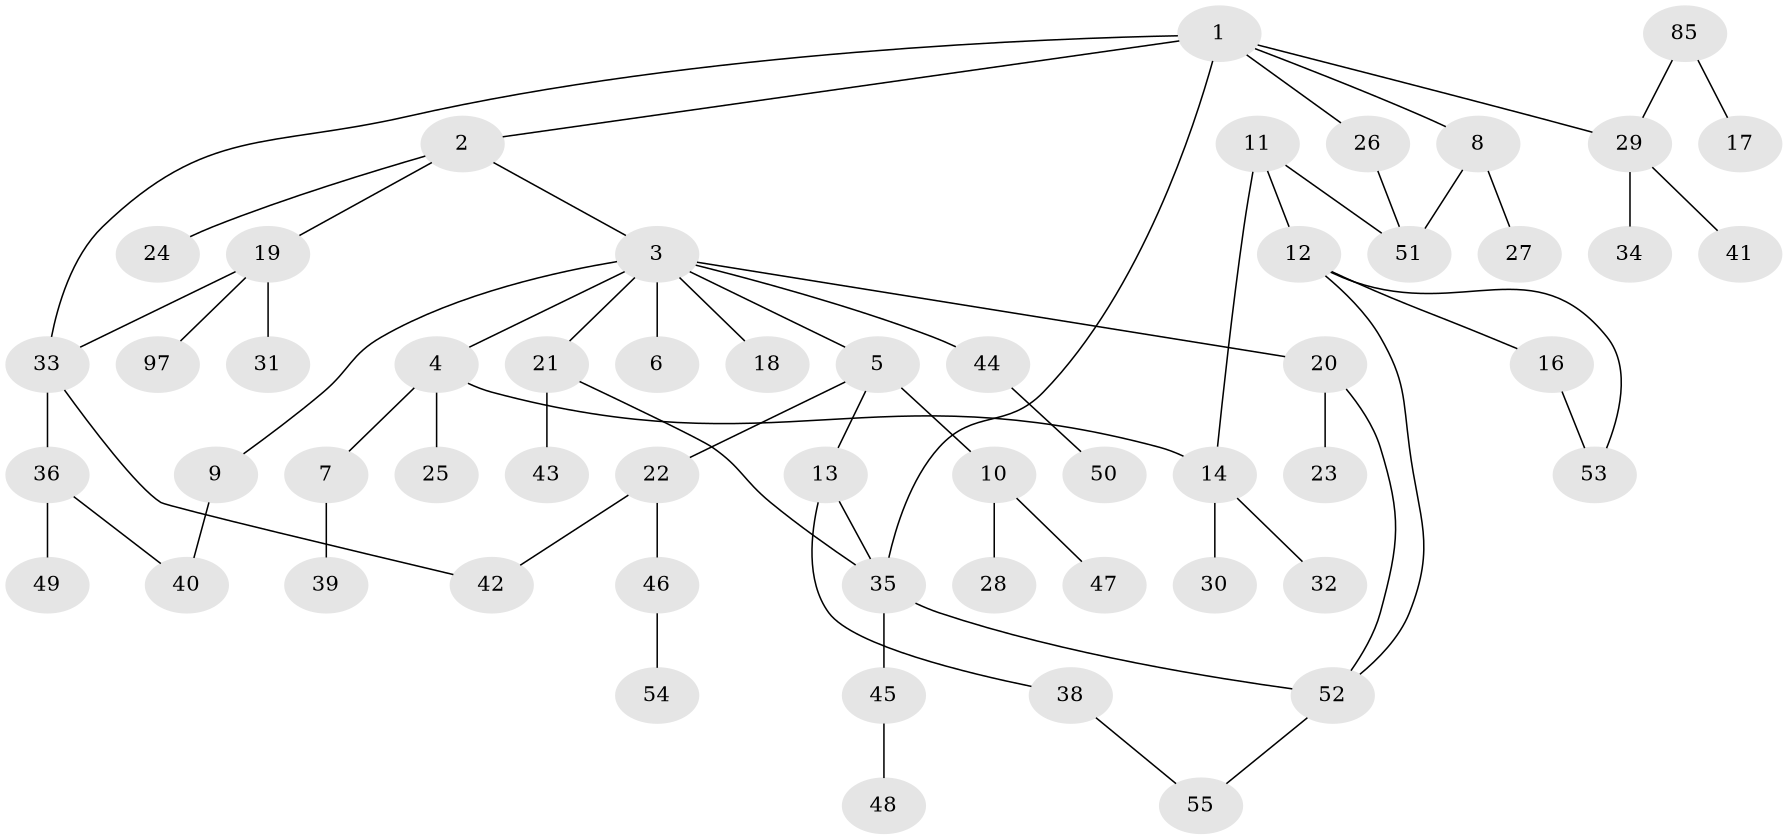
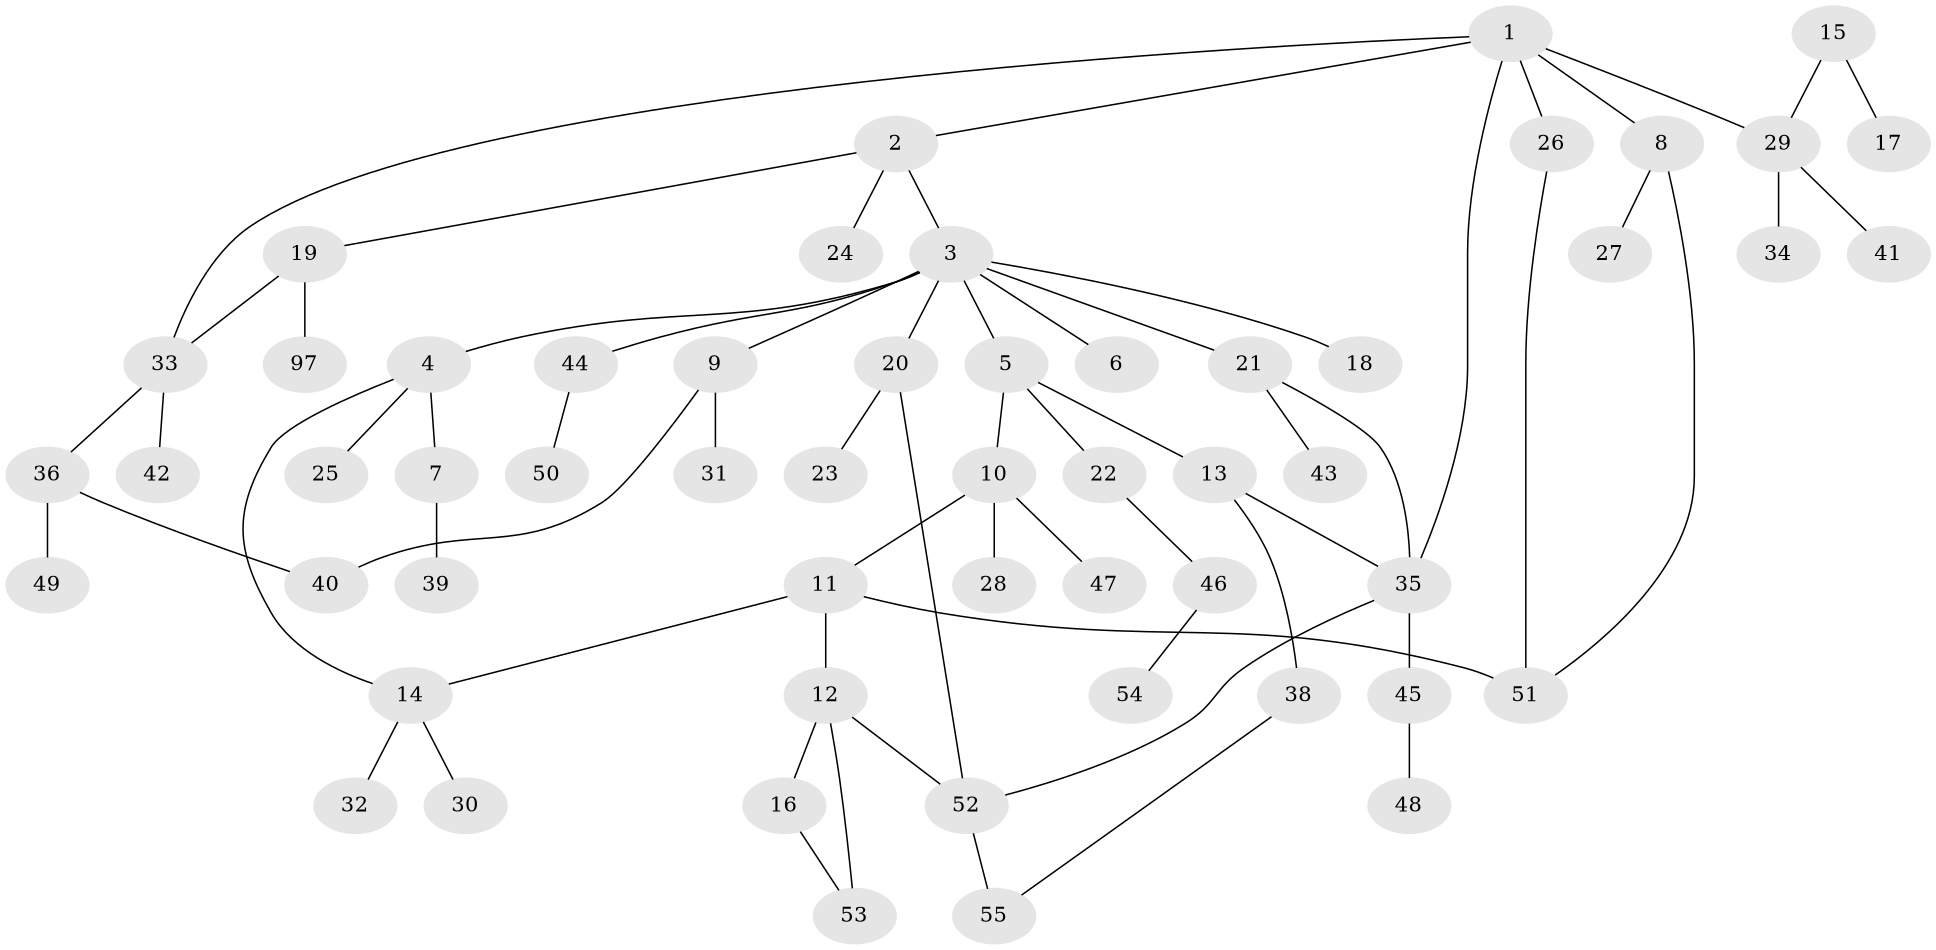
node "85": label "85" -> "15"
edge "19" -- "31": now "9" -- "31"
edge "22" -- "42": removed
edge "10" -- "11": added
